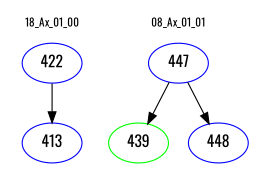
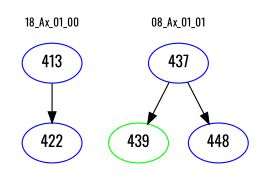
node "447": label "447" -> "437"
edge "422" -> "413": reversed
